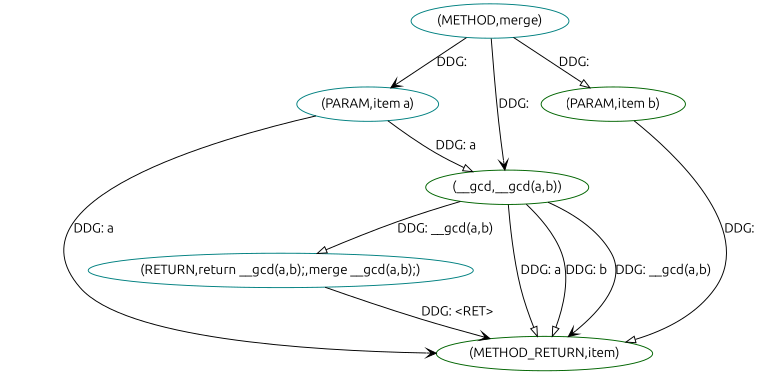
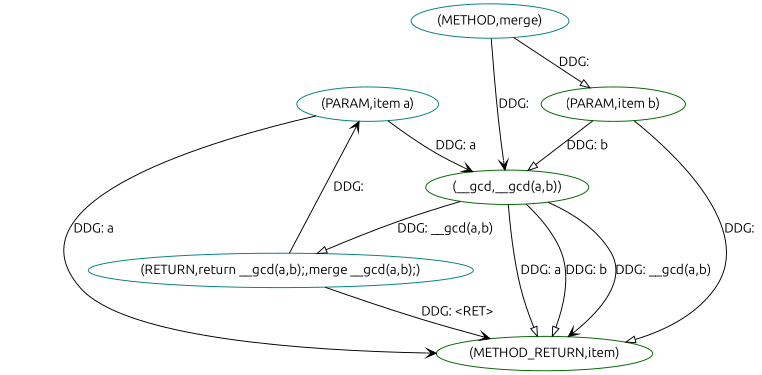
edge "(METHOD,merge)" -> "(PARAM,item a)": now "(RETURN,return __gcd(a,b);,merge __gcd(a,b);)" -> "(PARAM,item a)"
edge "(PARAM,item b)" -> "(__gcd,__gcd(a,b))": added, label "DDG: b"
edge "(PARAM,item a)" -> "(__gcd,__gcd(a,b))": arrowhead onormal -> vee
